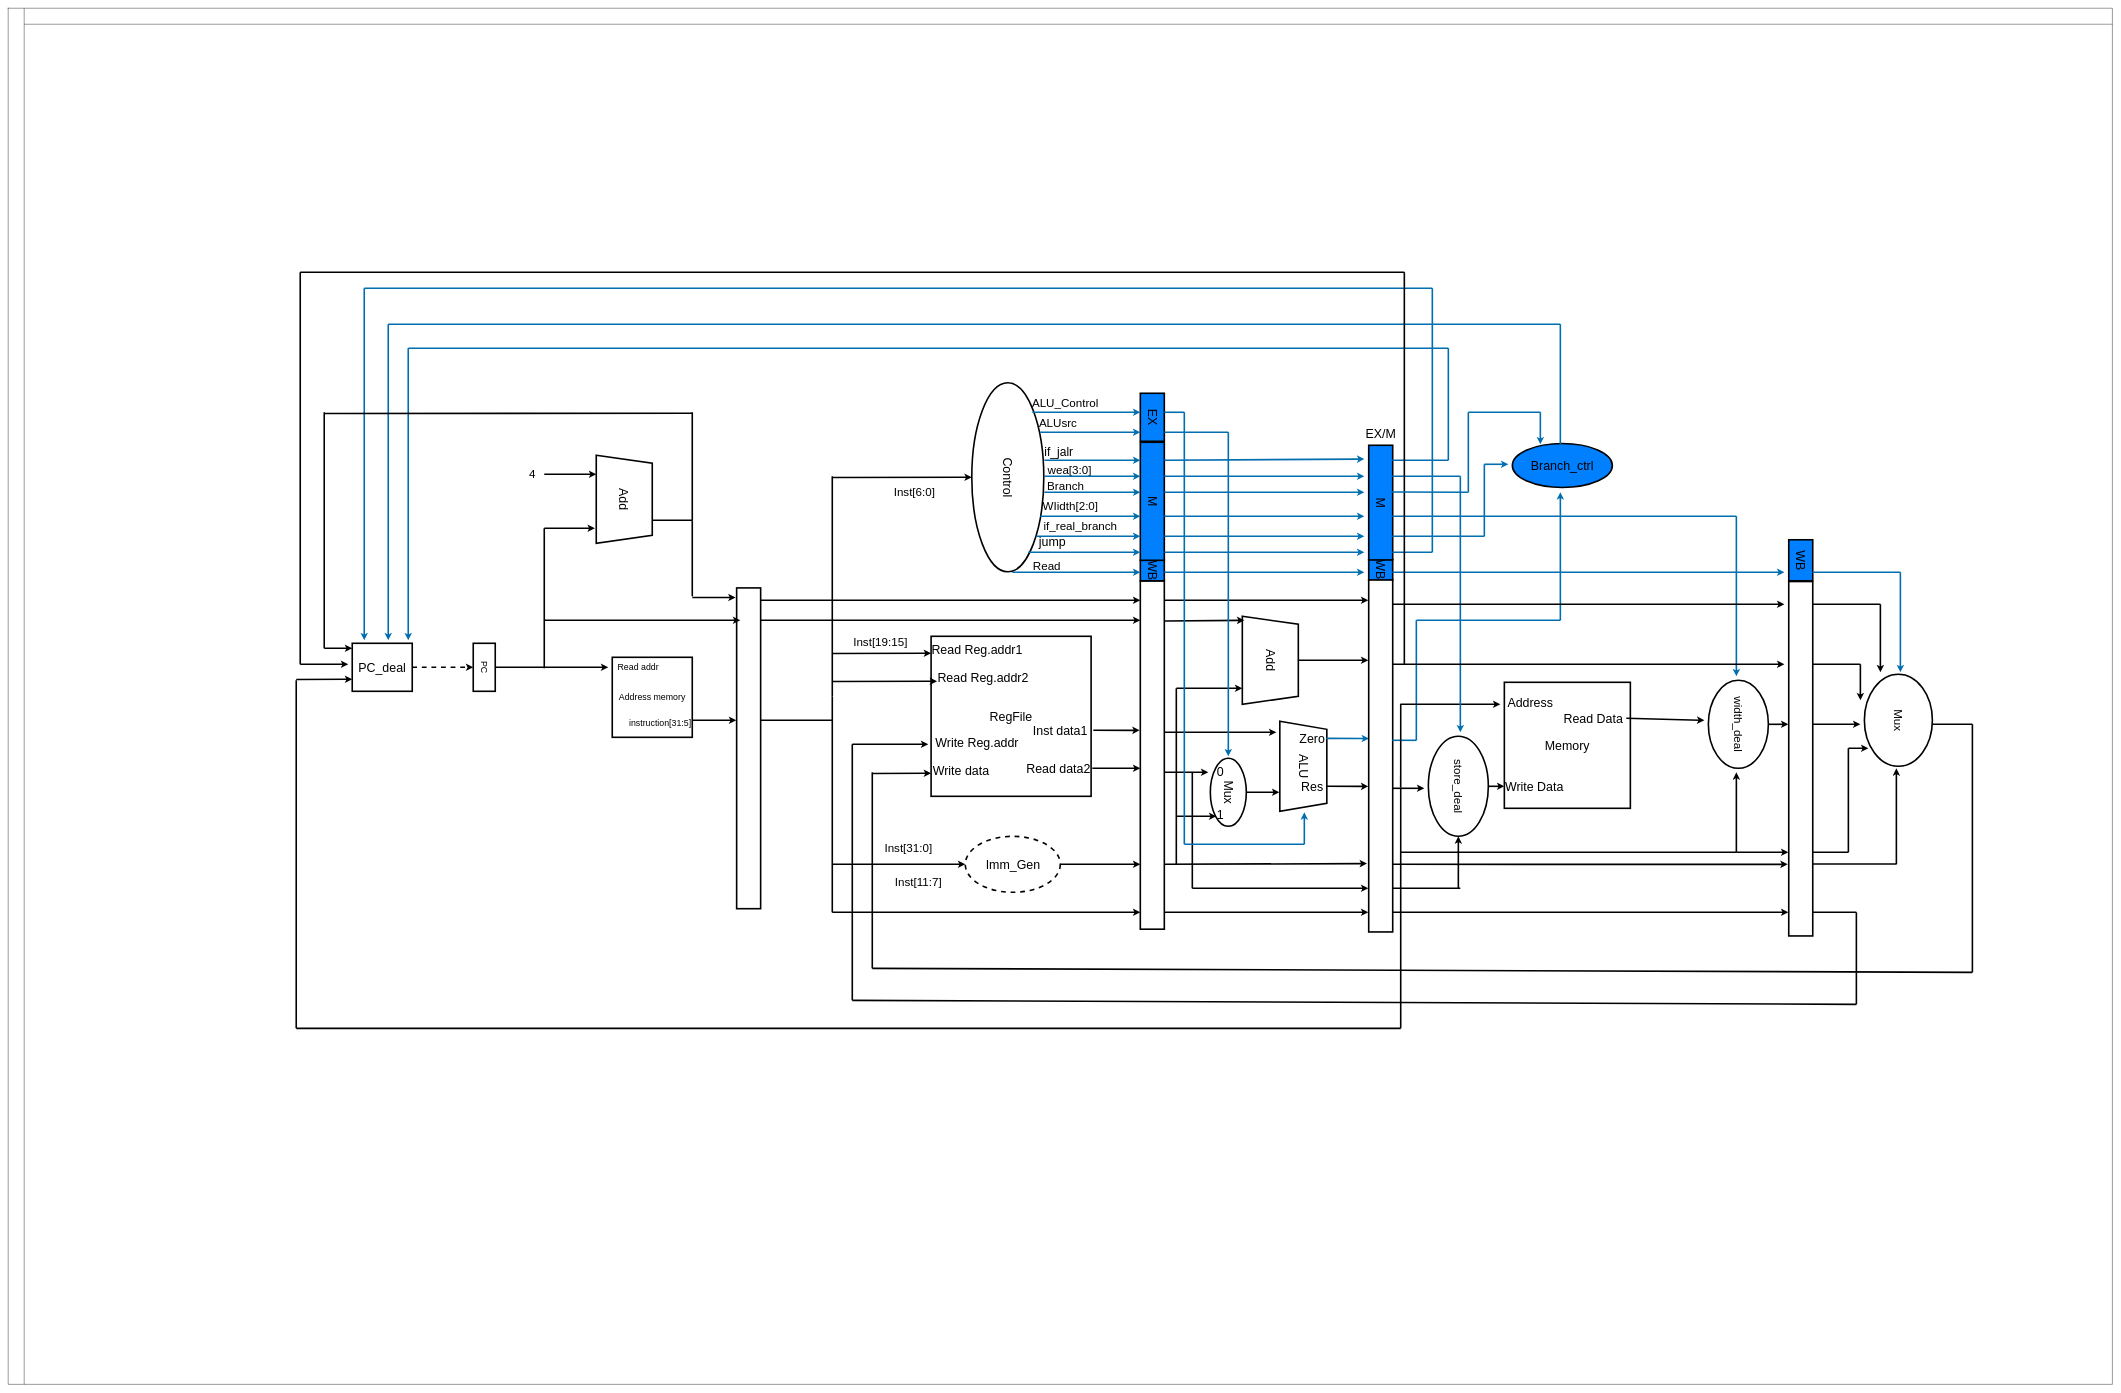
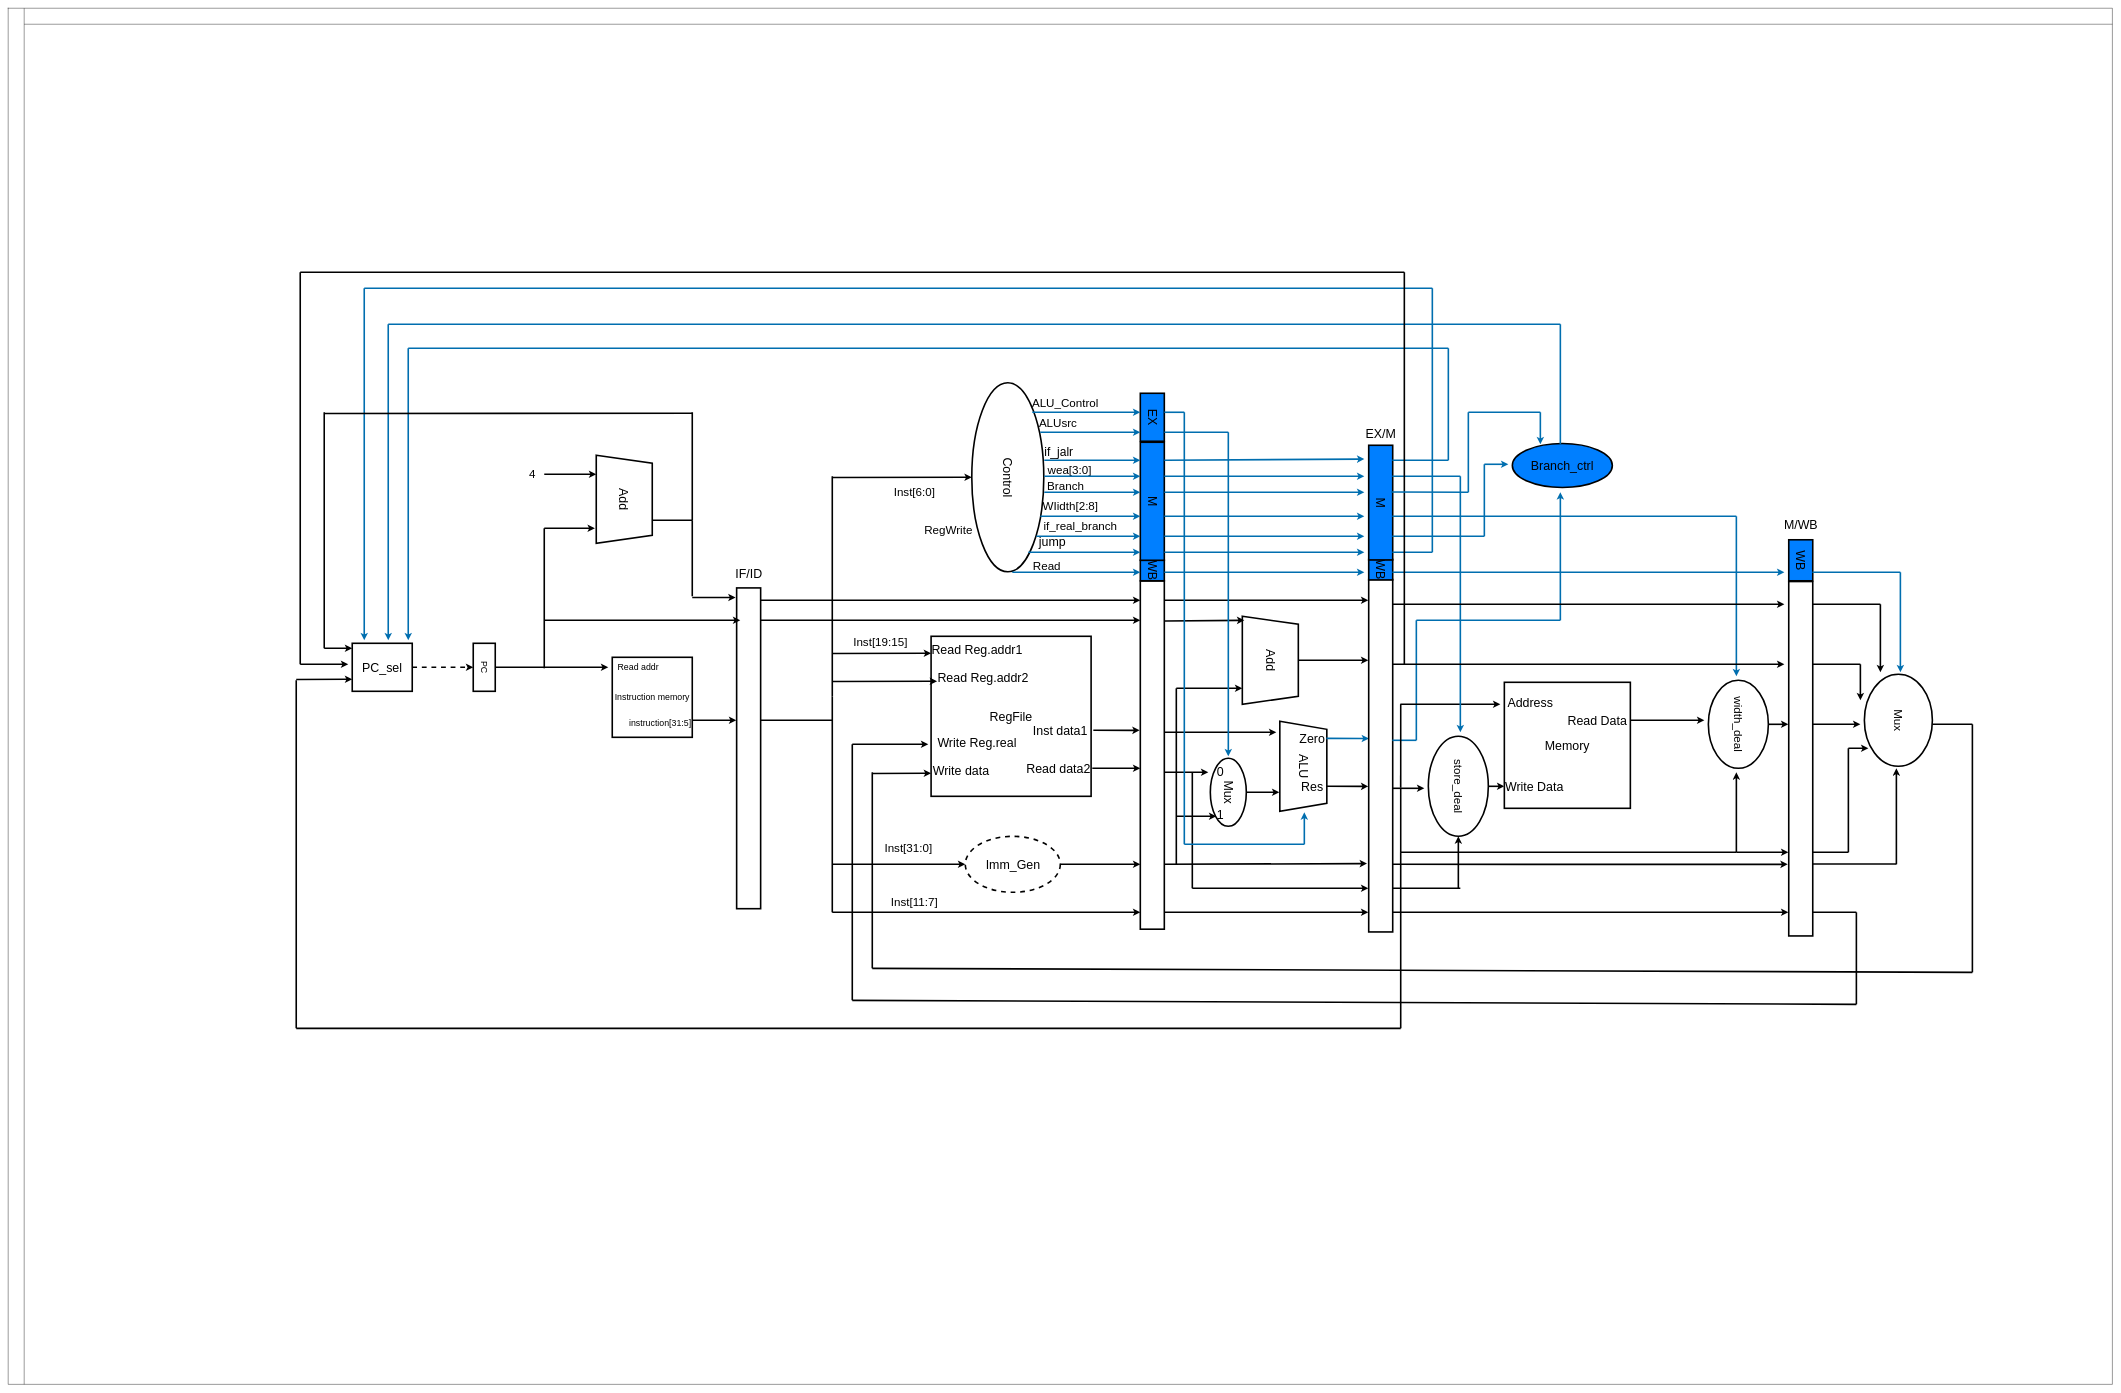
node "WIidth[2:0]": label "WIidth[2:0]" -> "WIidth[2:8]"
node "M/WB": added
node "RegWrite": added
node "IF/ID": added
node "PC_deal": label "PC_deal" -> "PC_sel"
node "Address memory": label "Address memory" -> "Instruction memory"
node "Read Data": moved (1593, 718) -> (1597, 720)
node "Write Reg.addr": label "Write Reg.addr" -> "Write Reg.real"
node "Inst[11:7]": moved (918, 882) -> (914, 902)
